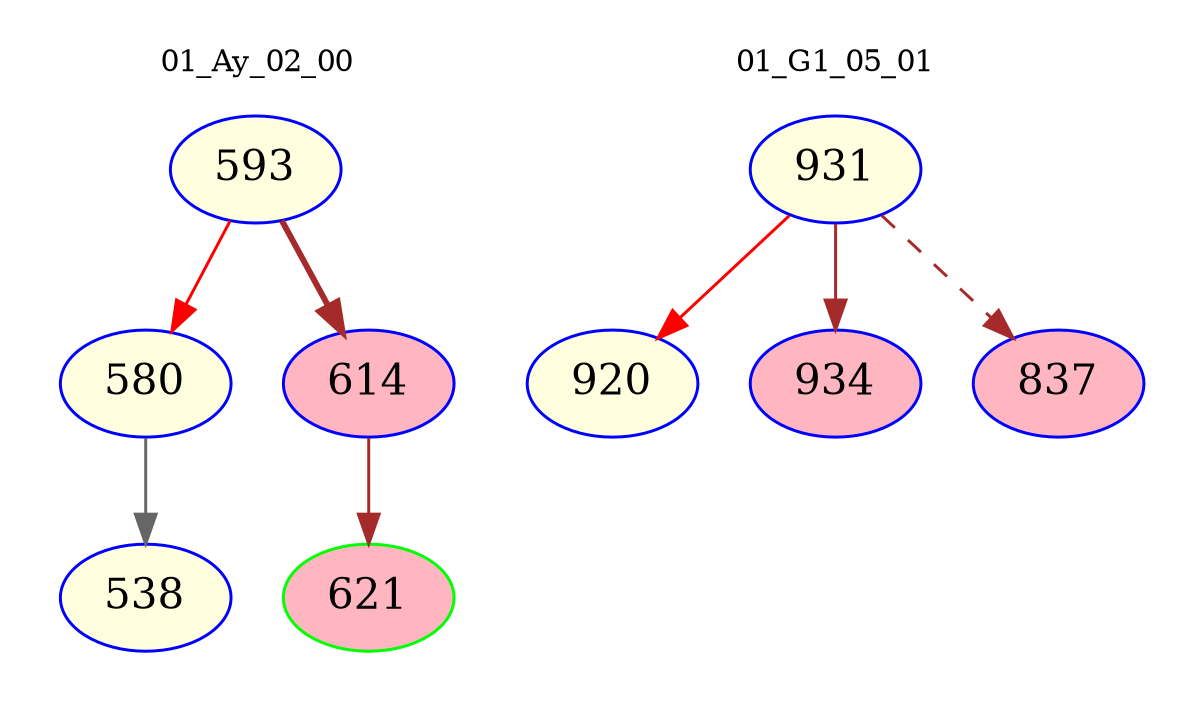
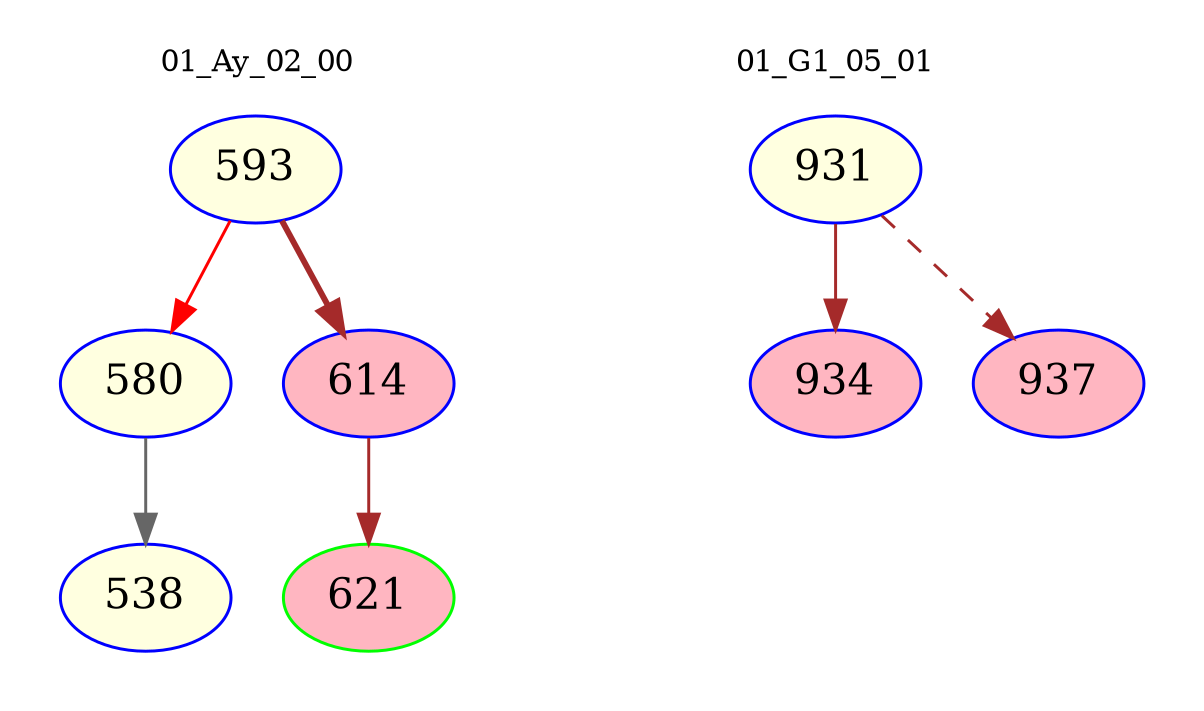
node "920": removed
node "837": label "837" -> "937"
